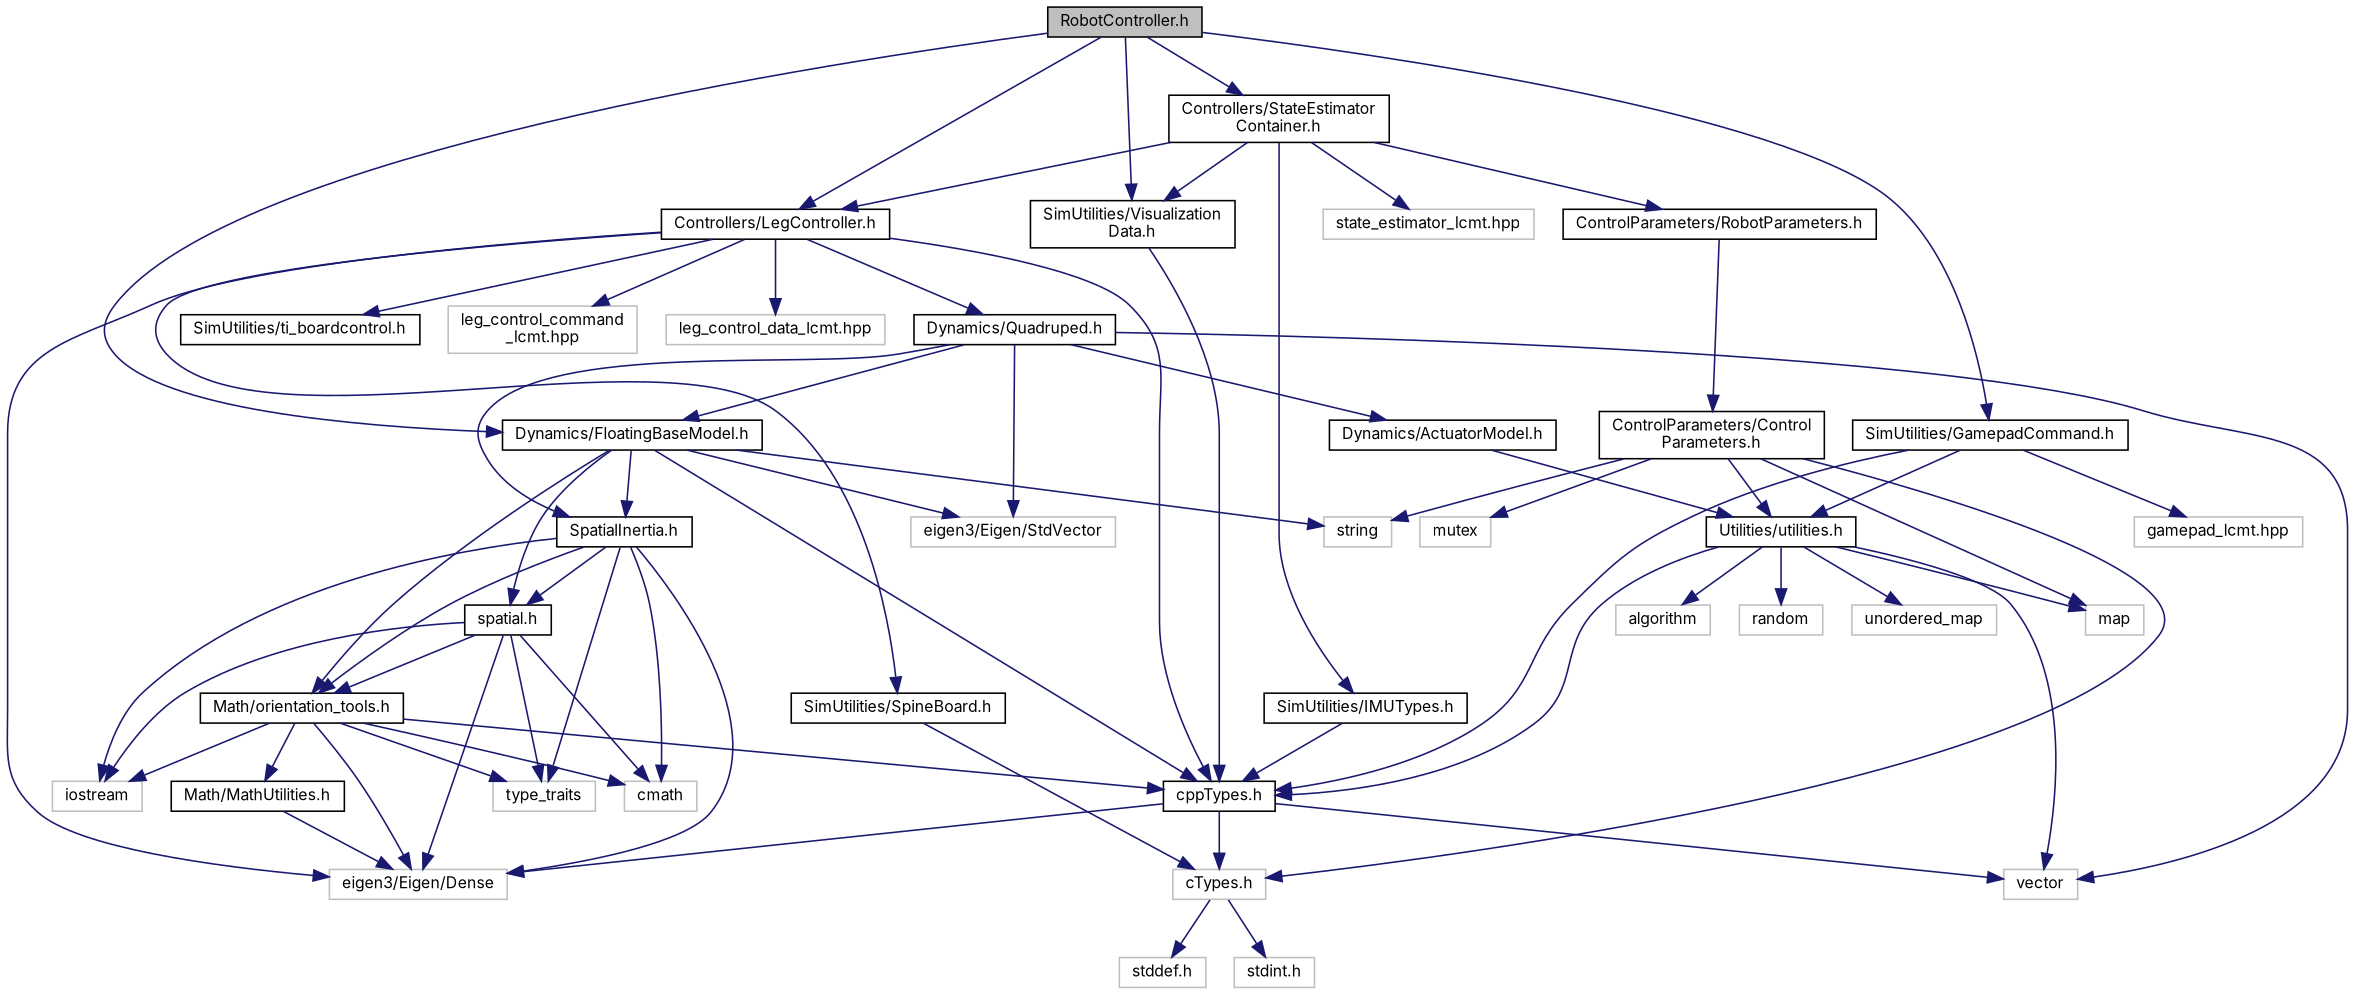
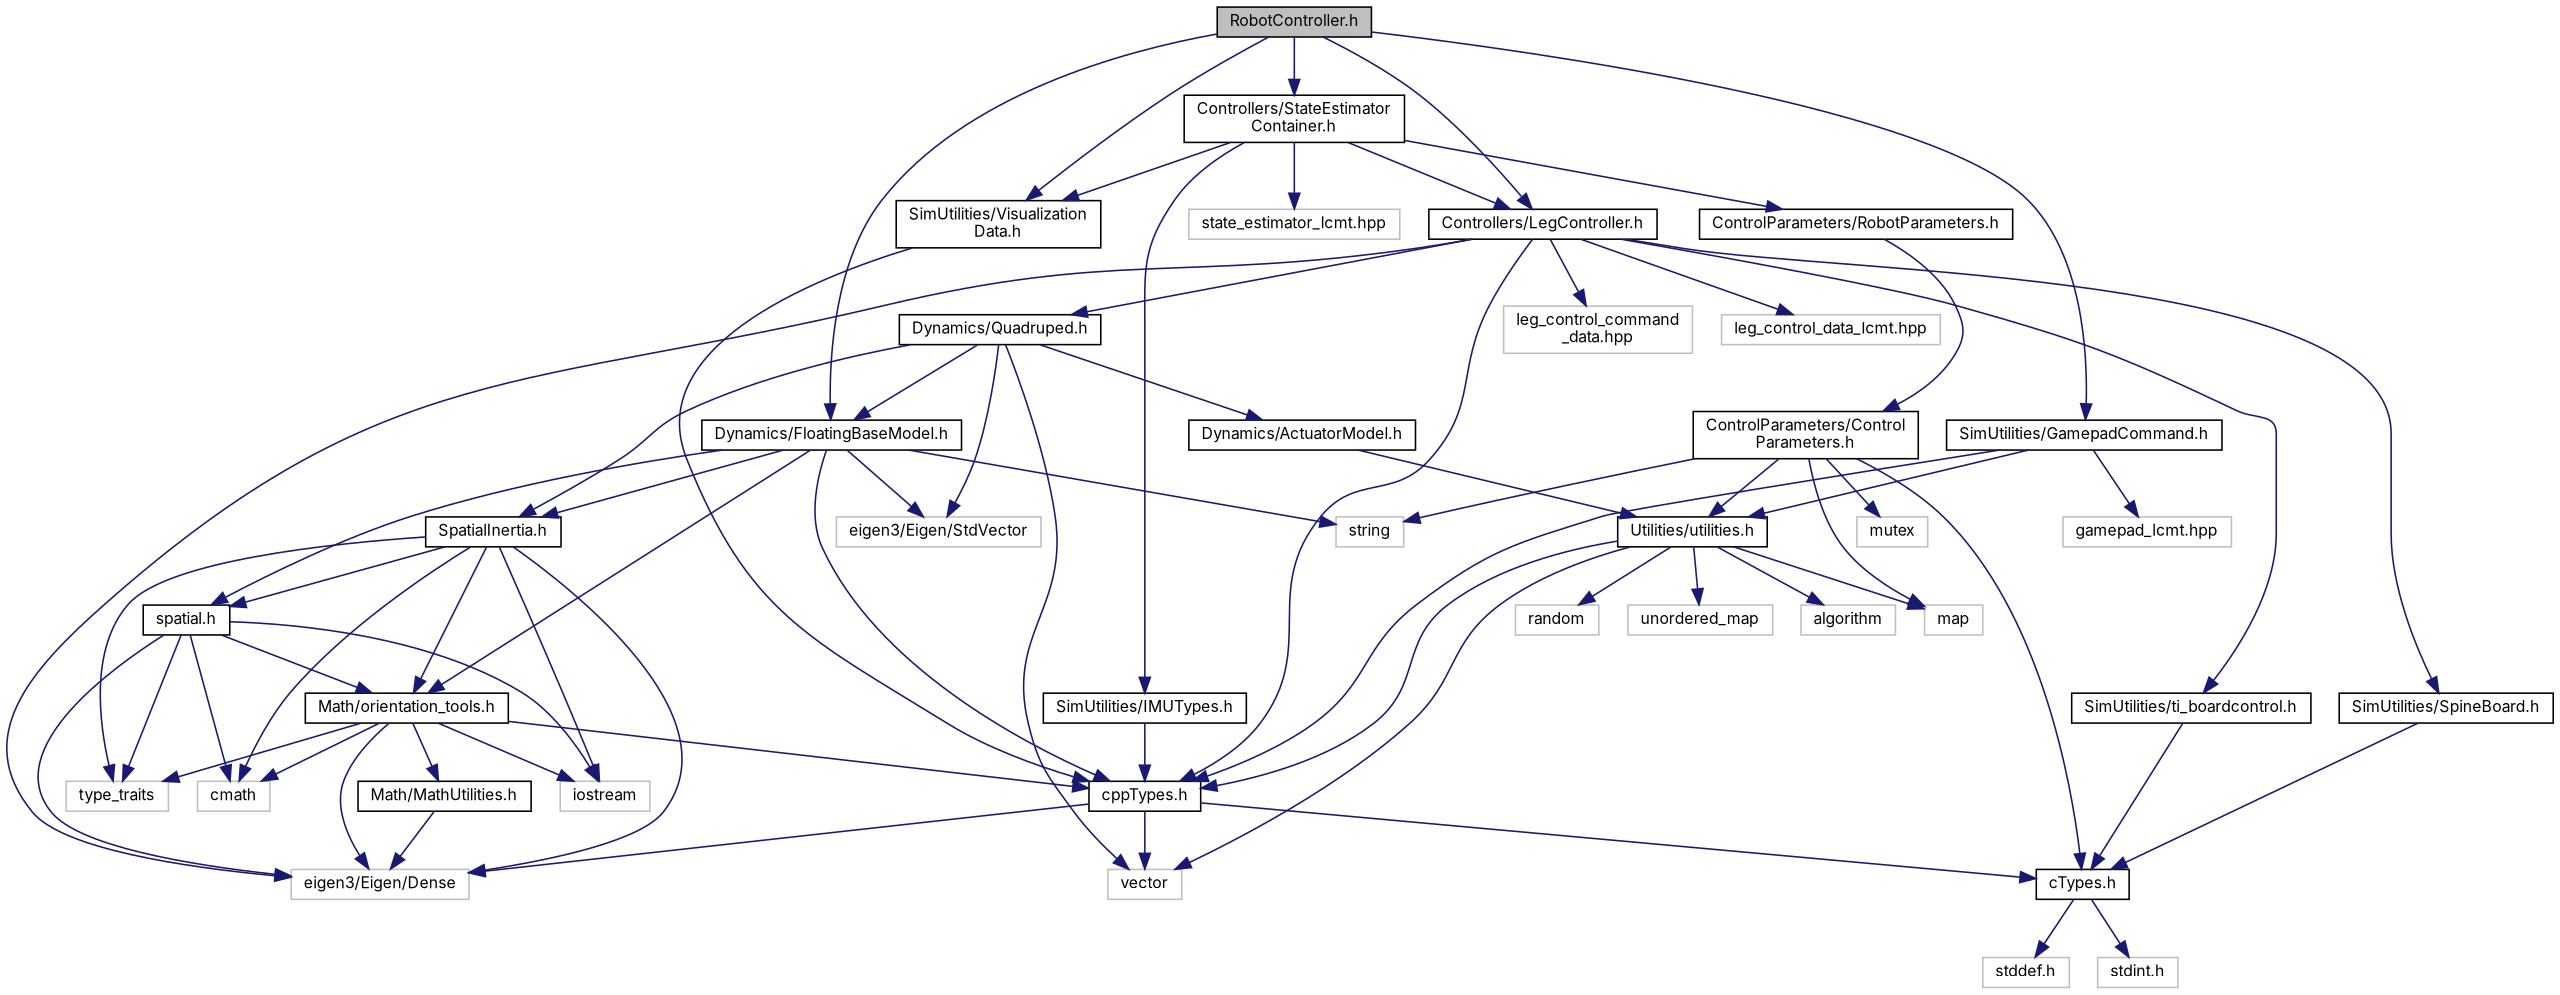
node "leg_control_command _lcmt.hpp": label "leg_control_command _lcmt.hpp" -> "leg_control_command _data.hpp"
edge "SimUtilities/ti_boardcontrol.h" -> "cTypes.h": added
node "cTypes.h": color grey75 -> black
